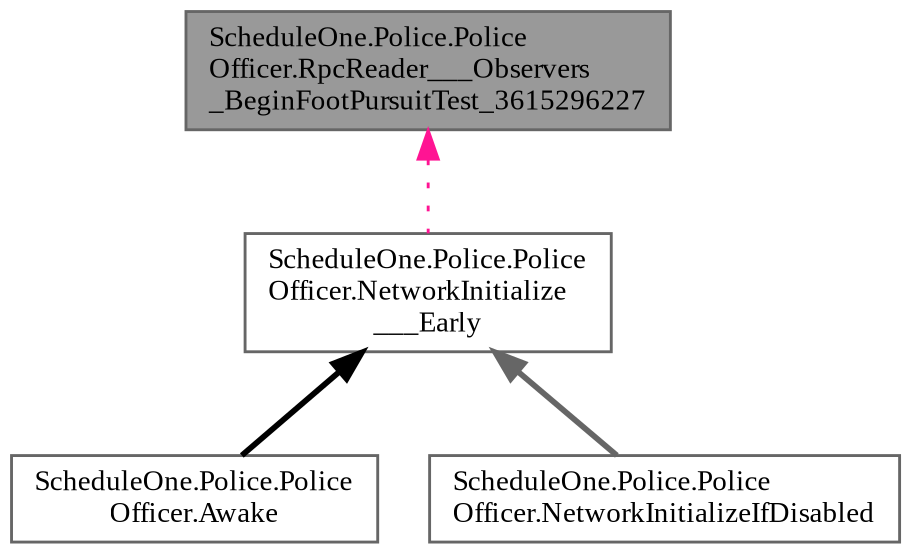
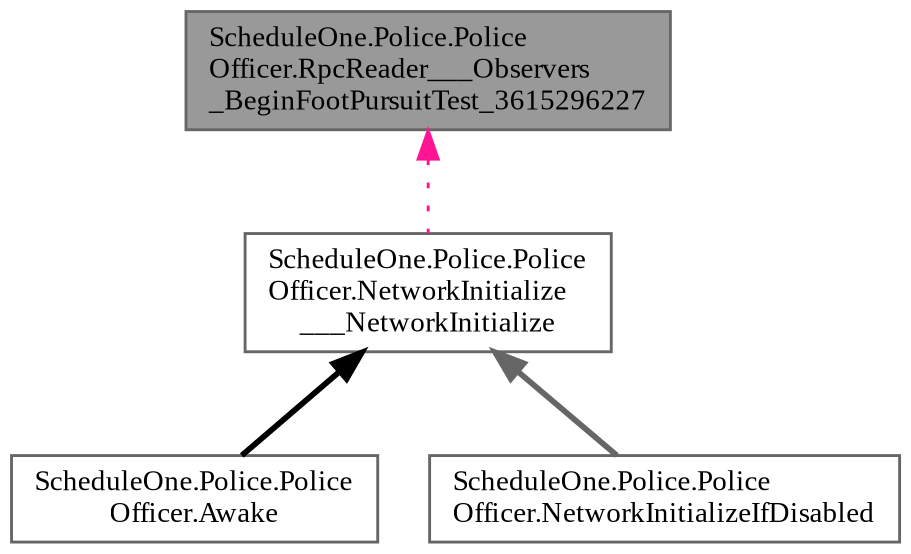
node "ScheduleOne.Police.Police Officer.NetworkInitialize ___Early": label "ScheduleOne.Police.Police Officer.NetworkInitialize ___Early" -> "ScheduleOne.Police.Police Officer.NetworkInitialize ___NetworkInitialize"
